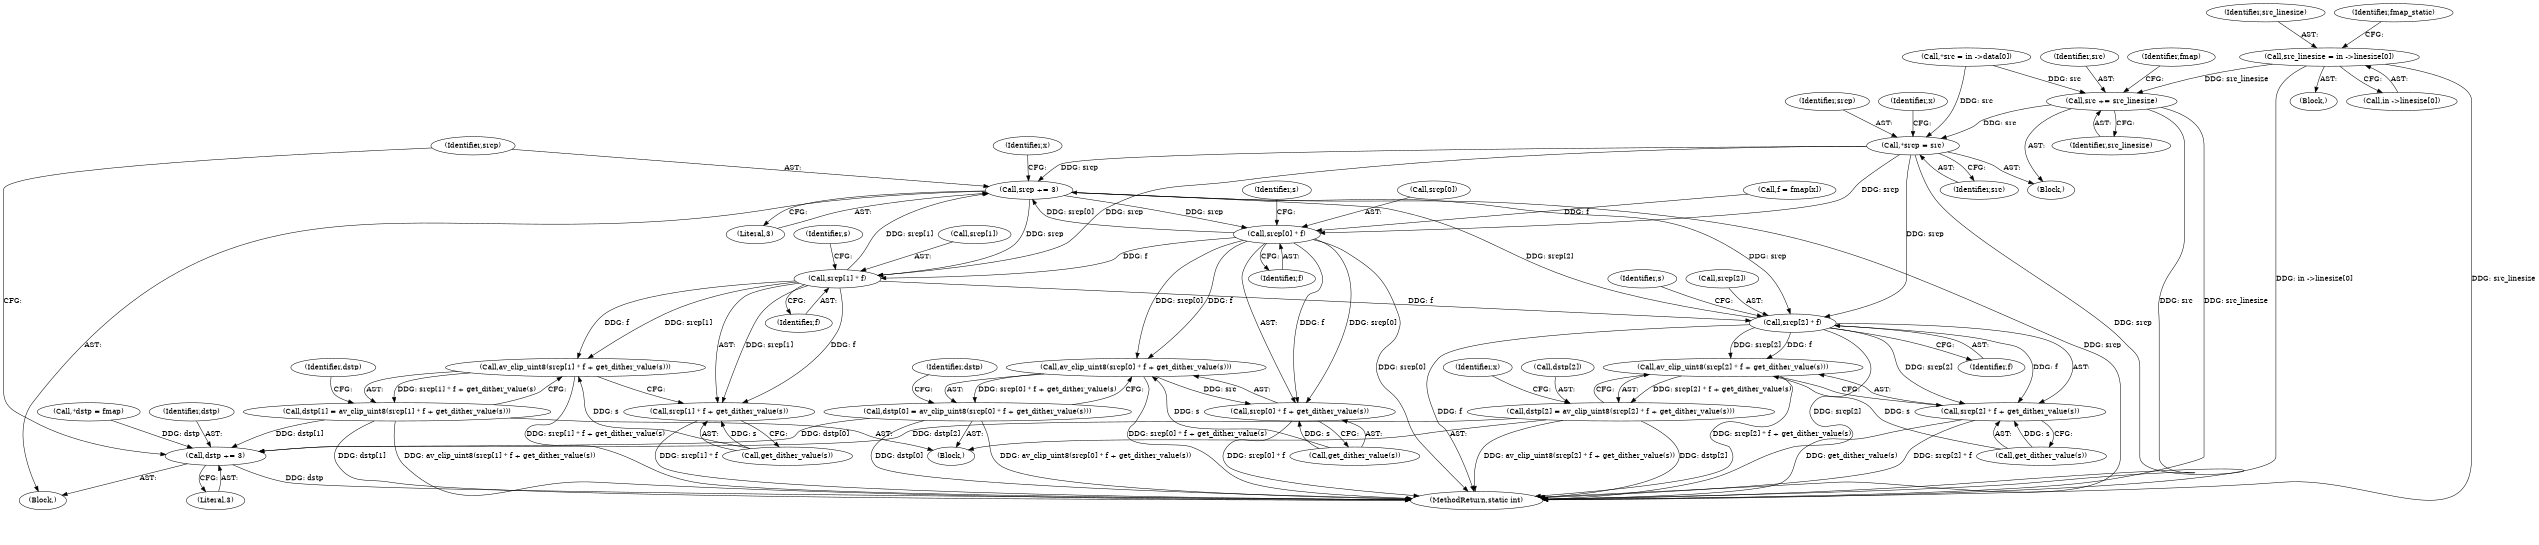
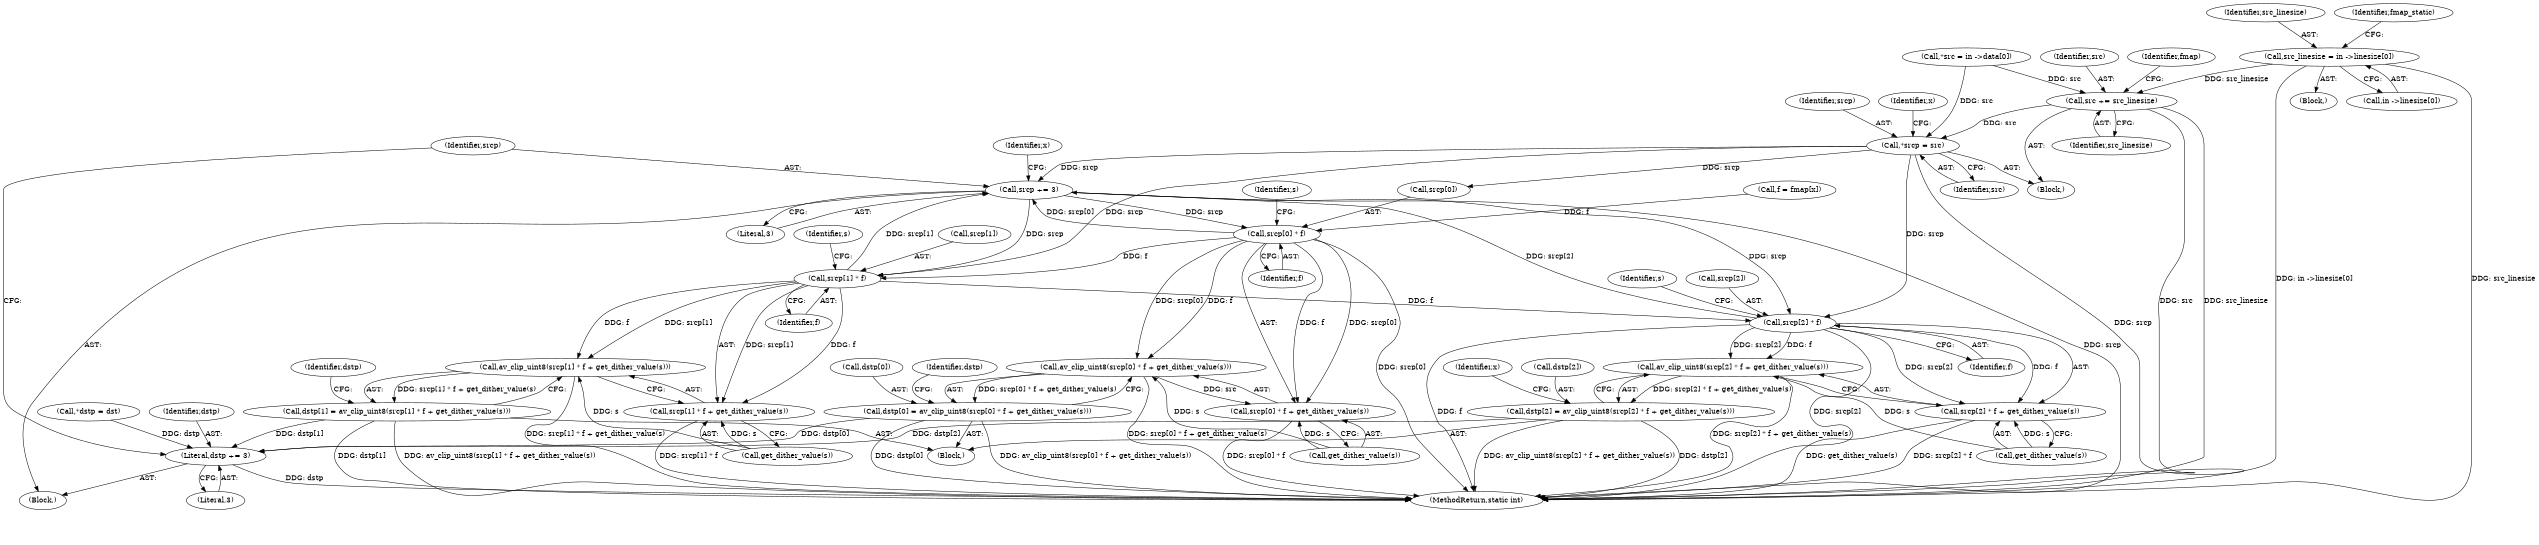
edge "(Call,*srcp = src)" -> "(Call,srcp[0] * f)": now "(Call,*srcp = src)" -> "(Call,srcp[0])"
node "(Call,dstp[0])": added
edge "(Call,srcp[1] * f + get_dither_value(s))" -> "(Call,av_clip_uint8(srcp[1] * f + get_dither_value(s)))": added, label "AST:"
node "(Call,*dstp = fmap)": label "(Call,*dstp = fmap)" -> "(Call,*dstp = dst)"
node "(Call,dstp += 3)": label "(Call,dstp += 3)" -> "(Literal,dstp += 3)"
